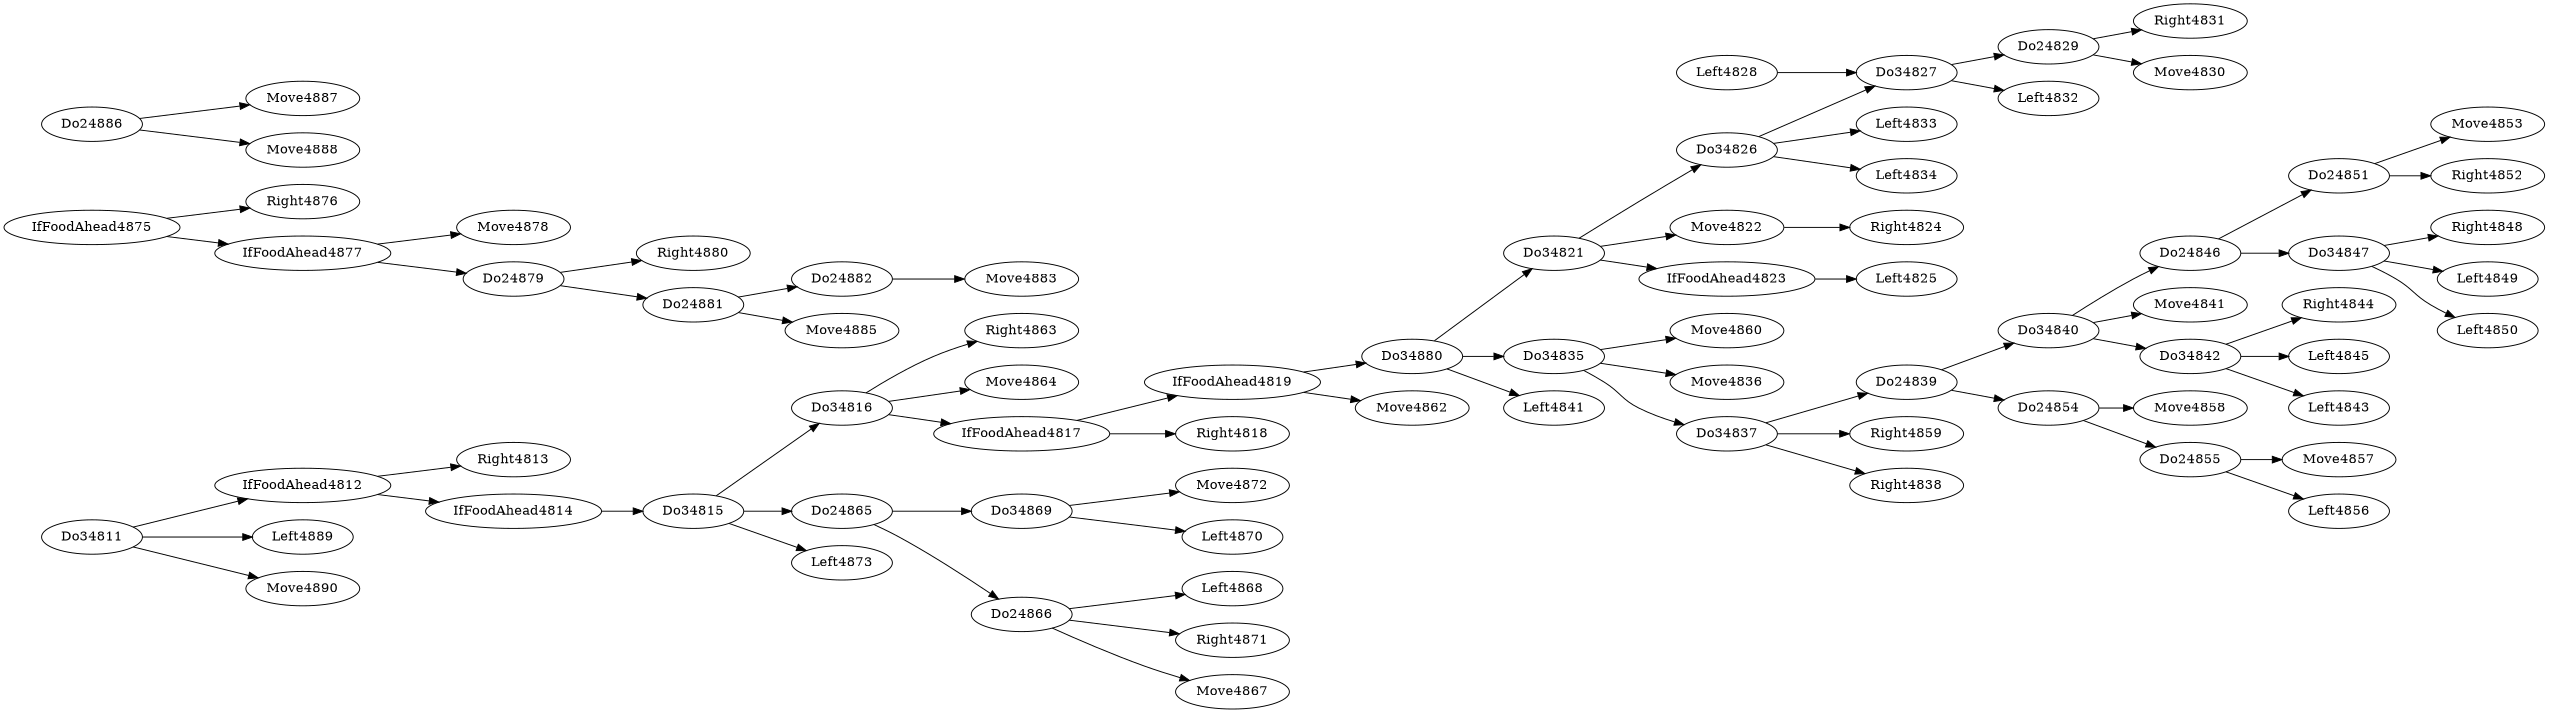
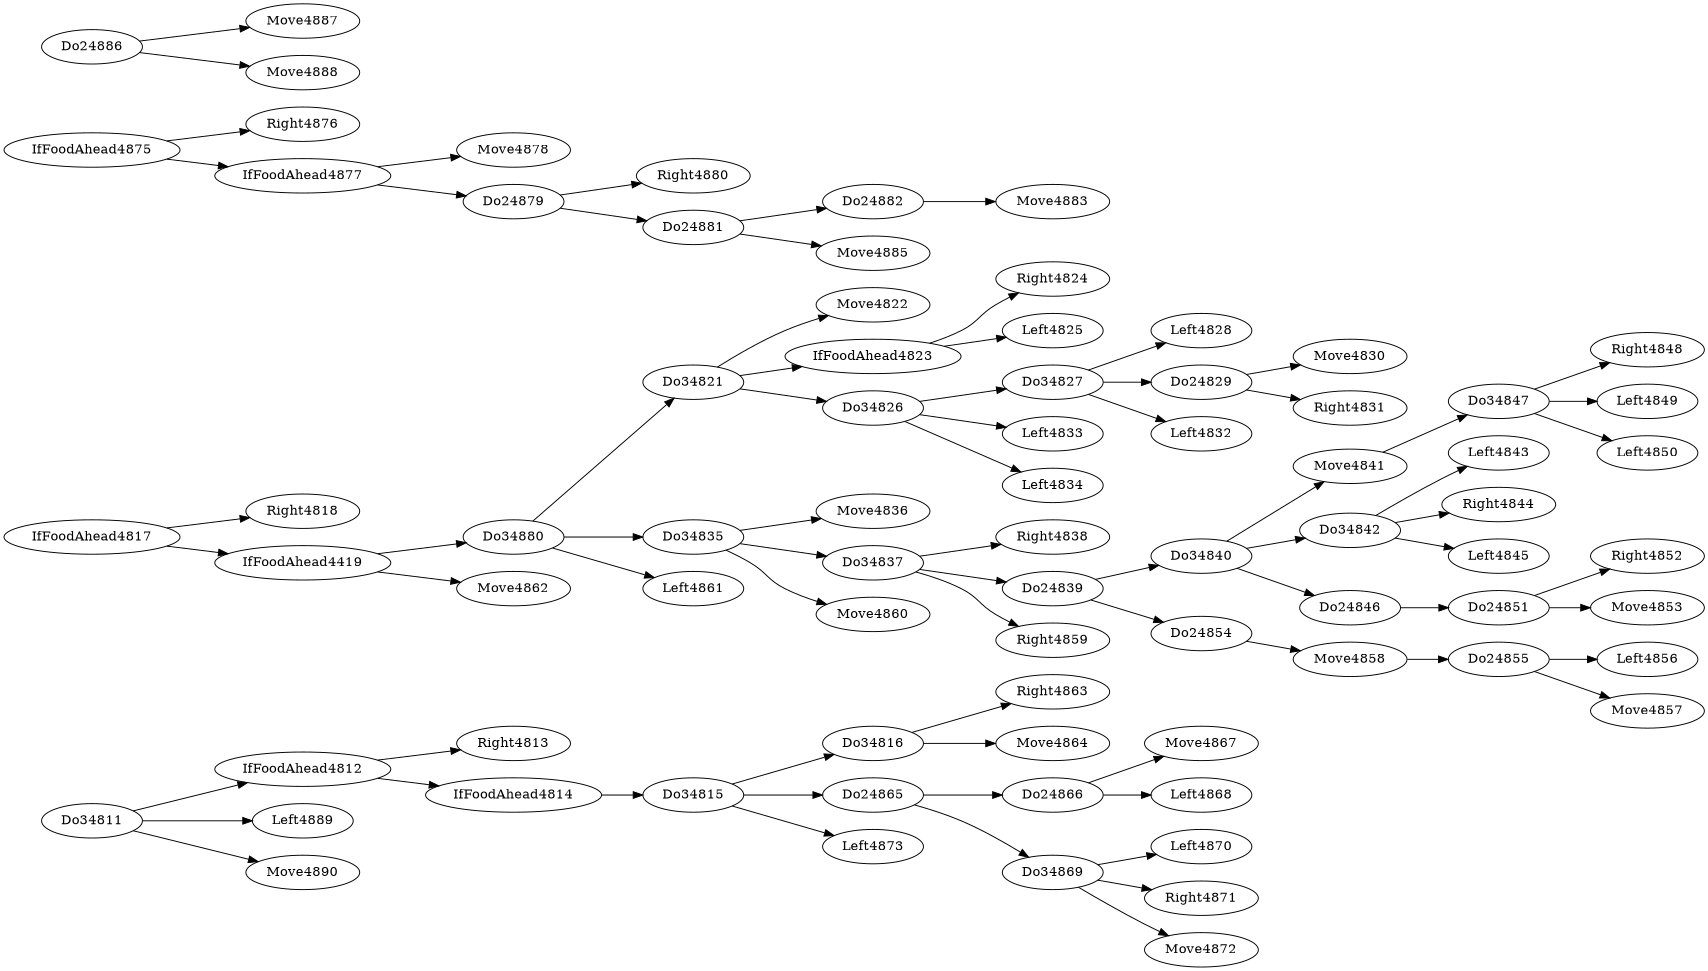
edge "Left4828" -> "Do34827": reversed
edge "Move4822" -> "Right4824": now "IfFoodAhead4823" -> "Right4824"
edge "Do24846" -> "Do34847": now "Move4841" -> "Do34847"
node "IfFoodAhead4819": label "IfFoodAhead4819" -> "IfFoodAhead4419"
node "Left4841": label "Left4841" -> "Left4861"
edge "Do34816" -> "IfFoodAhead4817": removed
edge "Do24854" -> "Do24855": now "Move4858" -> "Do24855"
edge "Do24866" -> "Right4871": now "Do34869" -> "Right4871"
